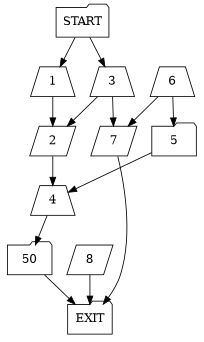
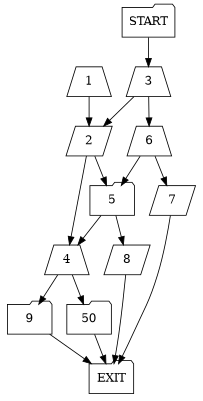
edge "START" -> "1": removed
edge "3" -> "7": now "3" -> "6"
edge "2" -> "5": added
edge "5" -> "8": added
node "9": added
